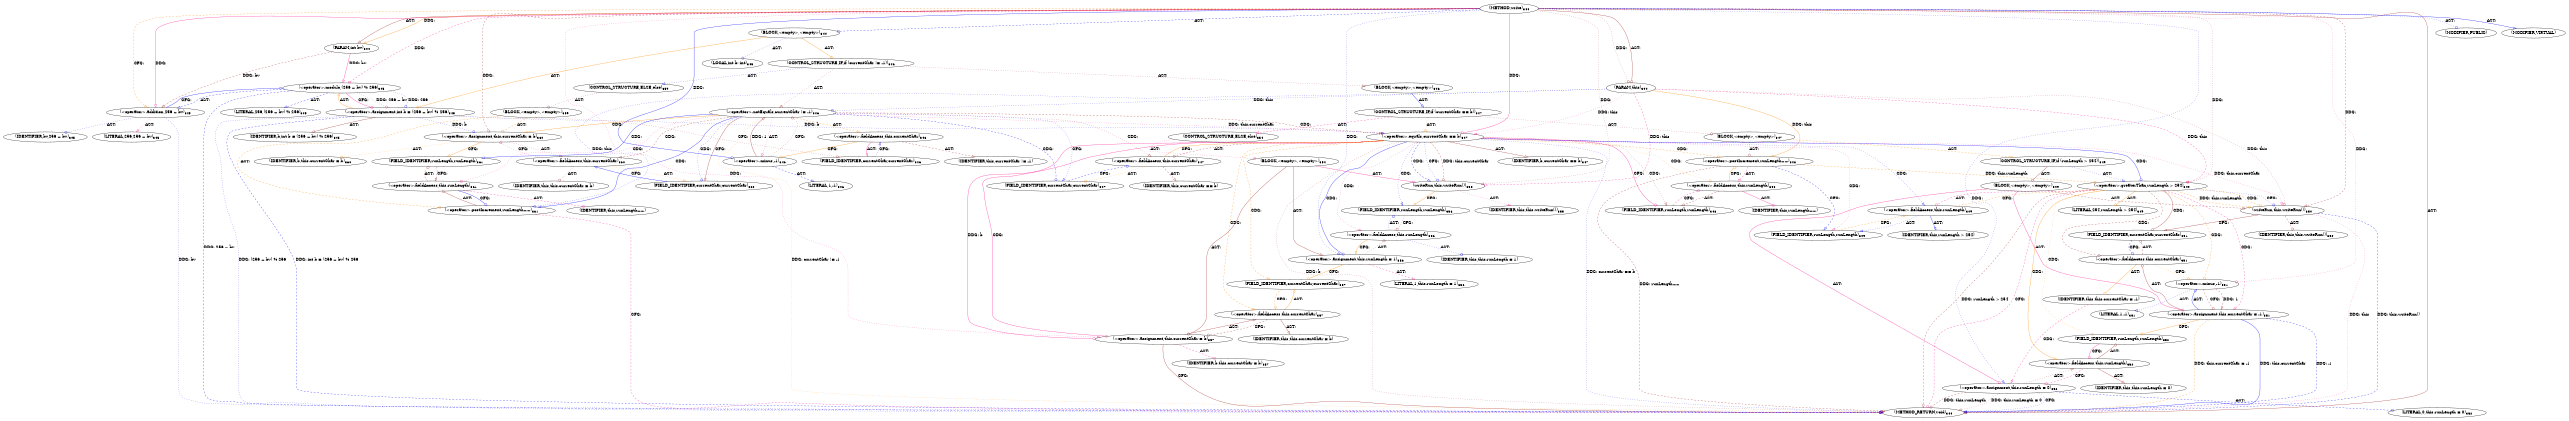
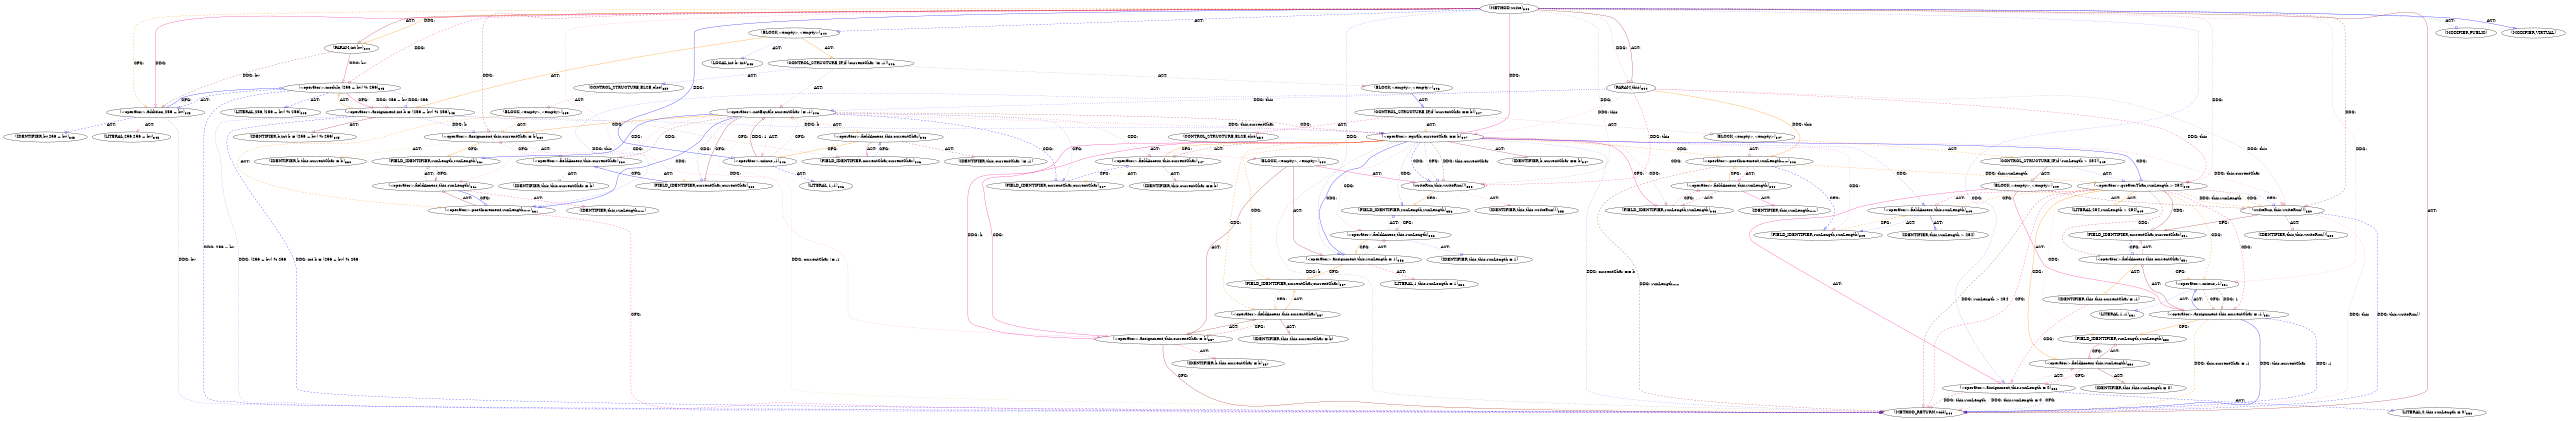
edge "(<operator>.addition,256 + bv)" -> "(IDENTIFIER,bv,256 + bv)": style dotted -> dashed
edge "(METHOD,write)" -> "(<operator>.assignment,this.runLength = 0)": label "DDG: " -> "CDG: "
